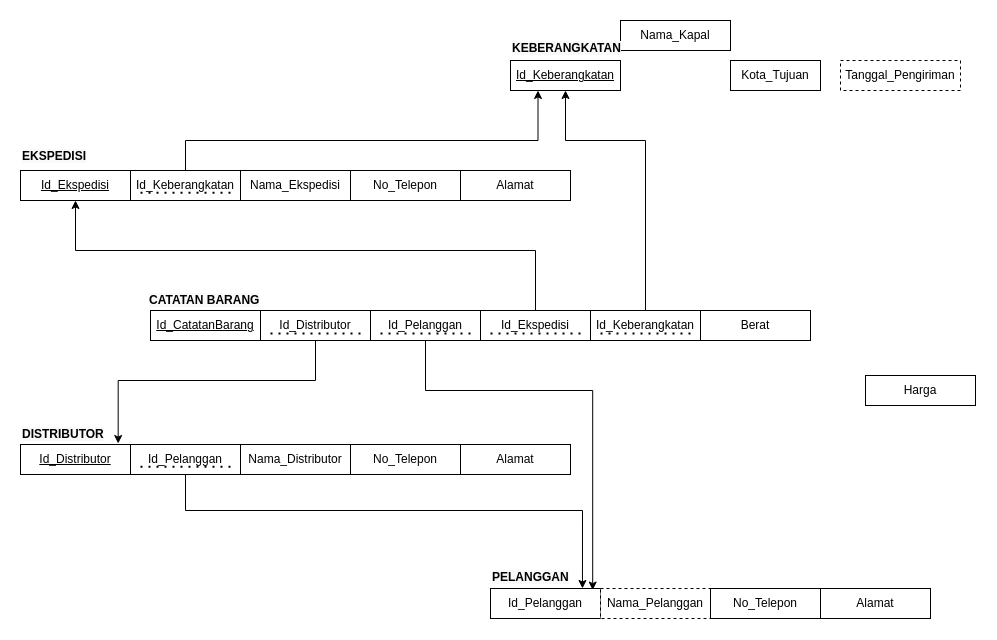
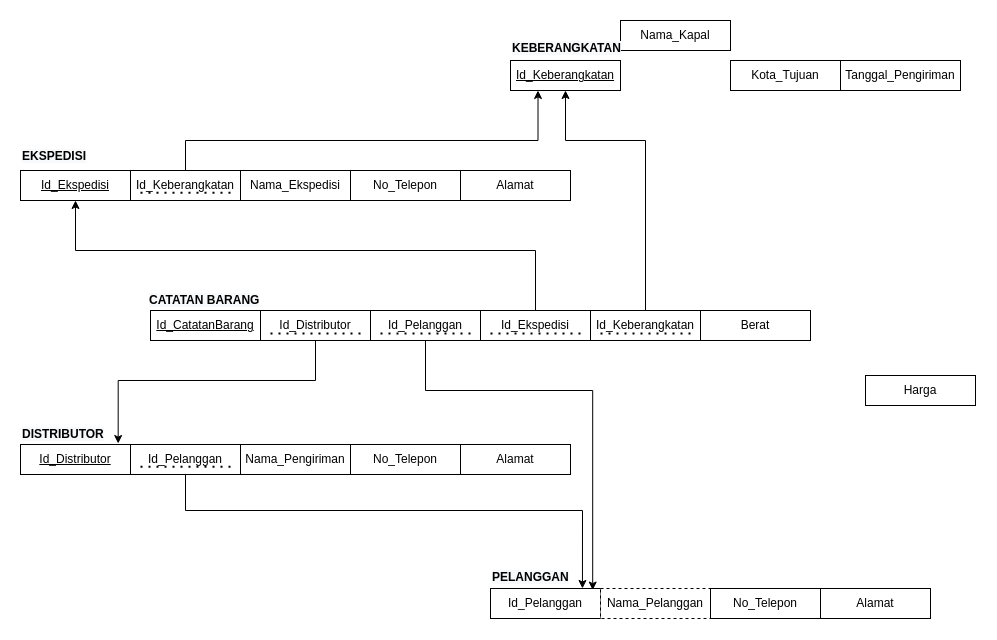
node "Kota_Tujuan": size 90x30 -> 110x30
node "Tanggal_Pengiriman": style dashed -> solid
node "Nama_Distributor": label "Nama_Distributor" -> "Nama_Pengiriman"
